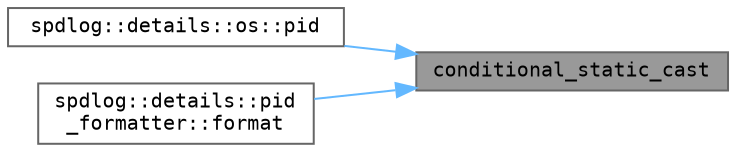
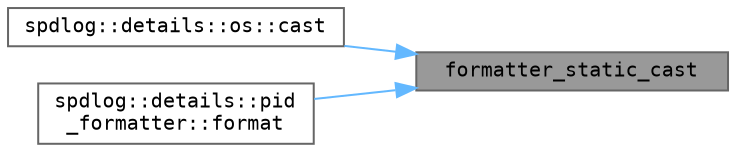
node "spdlog::details::os::pid": label "spdlog::details::os::pid" -> "spdlog::details::os::cast"
node "conditional_static_cast": label "conditional_static_cast" -> "formatter_static_cast"
